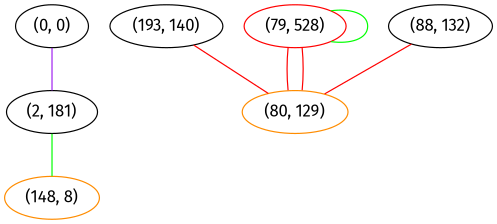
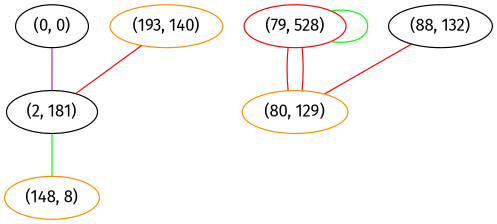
node "(193, 140)": color black -> darkorange
edge "(193, 140)" -- "(80, 129)": now "(193, 140)" -- "(2, 181)"
